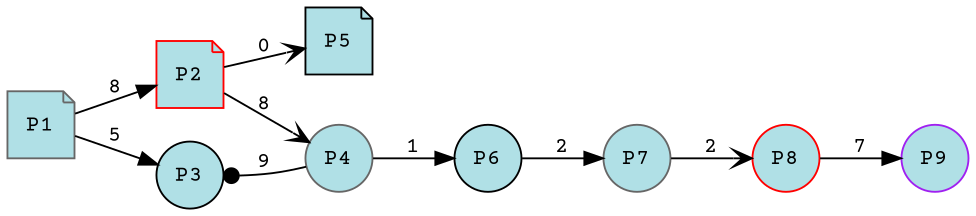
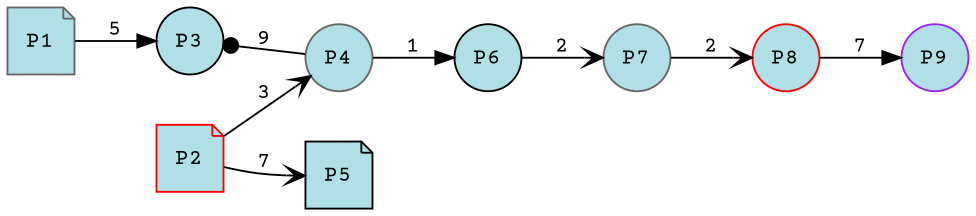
edge "P2" -> "P5": label "0" -> "7"
edge "P1" -> "P2": removed, label "8"
edge "P2" -> "P4": label "8" -> "3"
edge "P6" -> "P7": arrowhead normal -> vee
